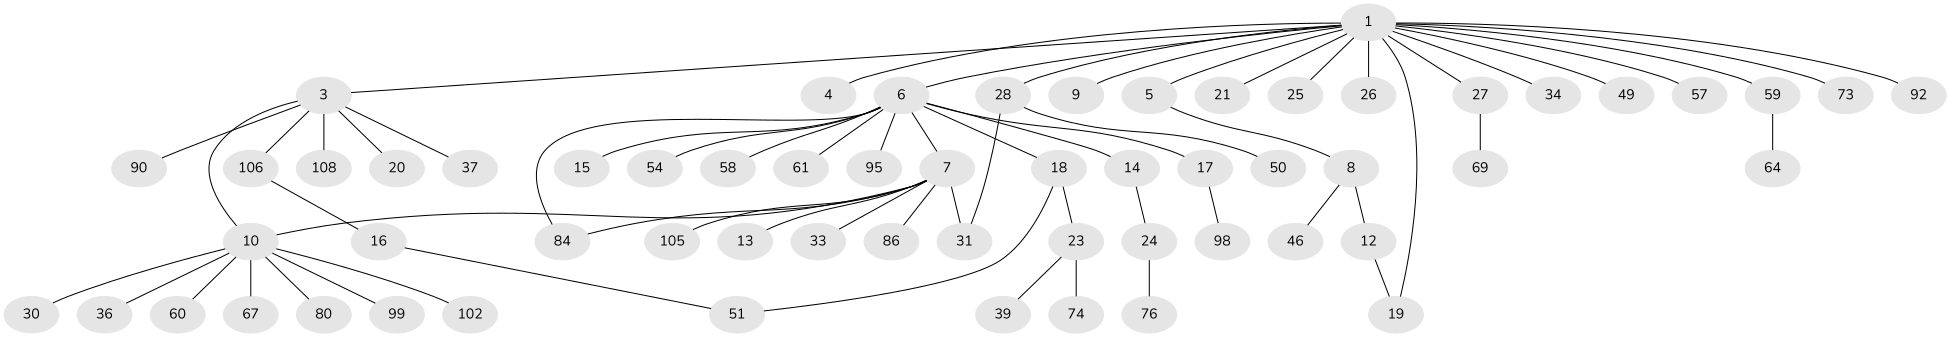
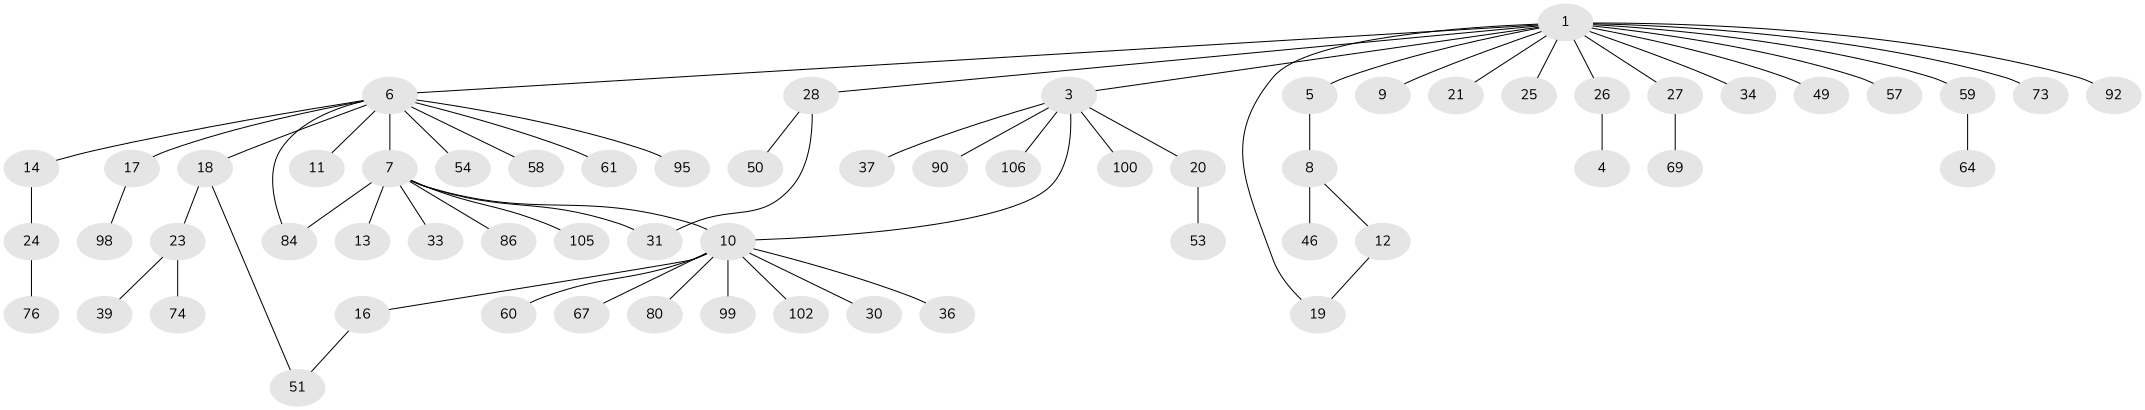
edge "1" -- "4": now "26" -- "4"
node "108": label "108" -> "100"
node "15": label "15" -> "11"
edge "106" -- "16": now "10" -- "16"
node "53": added
